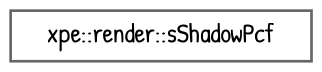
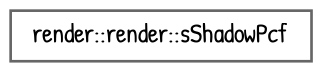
node "xpe::render::sShadowPcf": label "xpe::render::sShadowPcf" -> "render::render::sShadowPcf"
